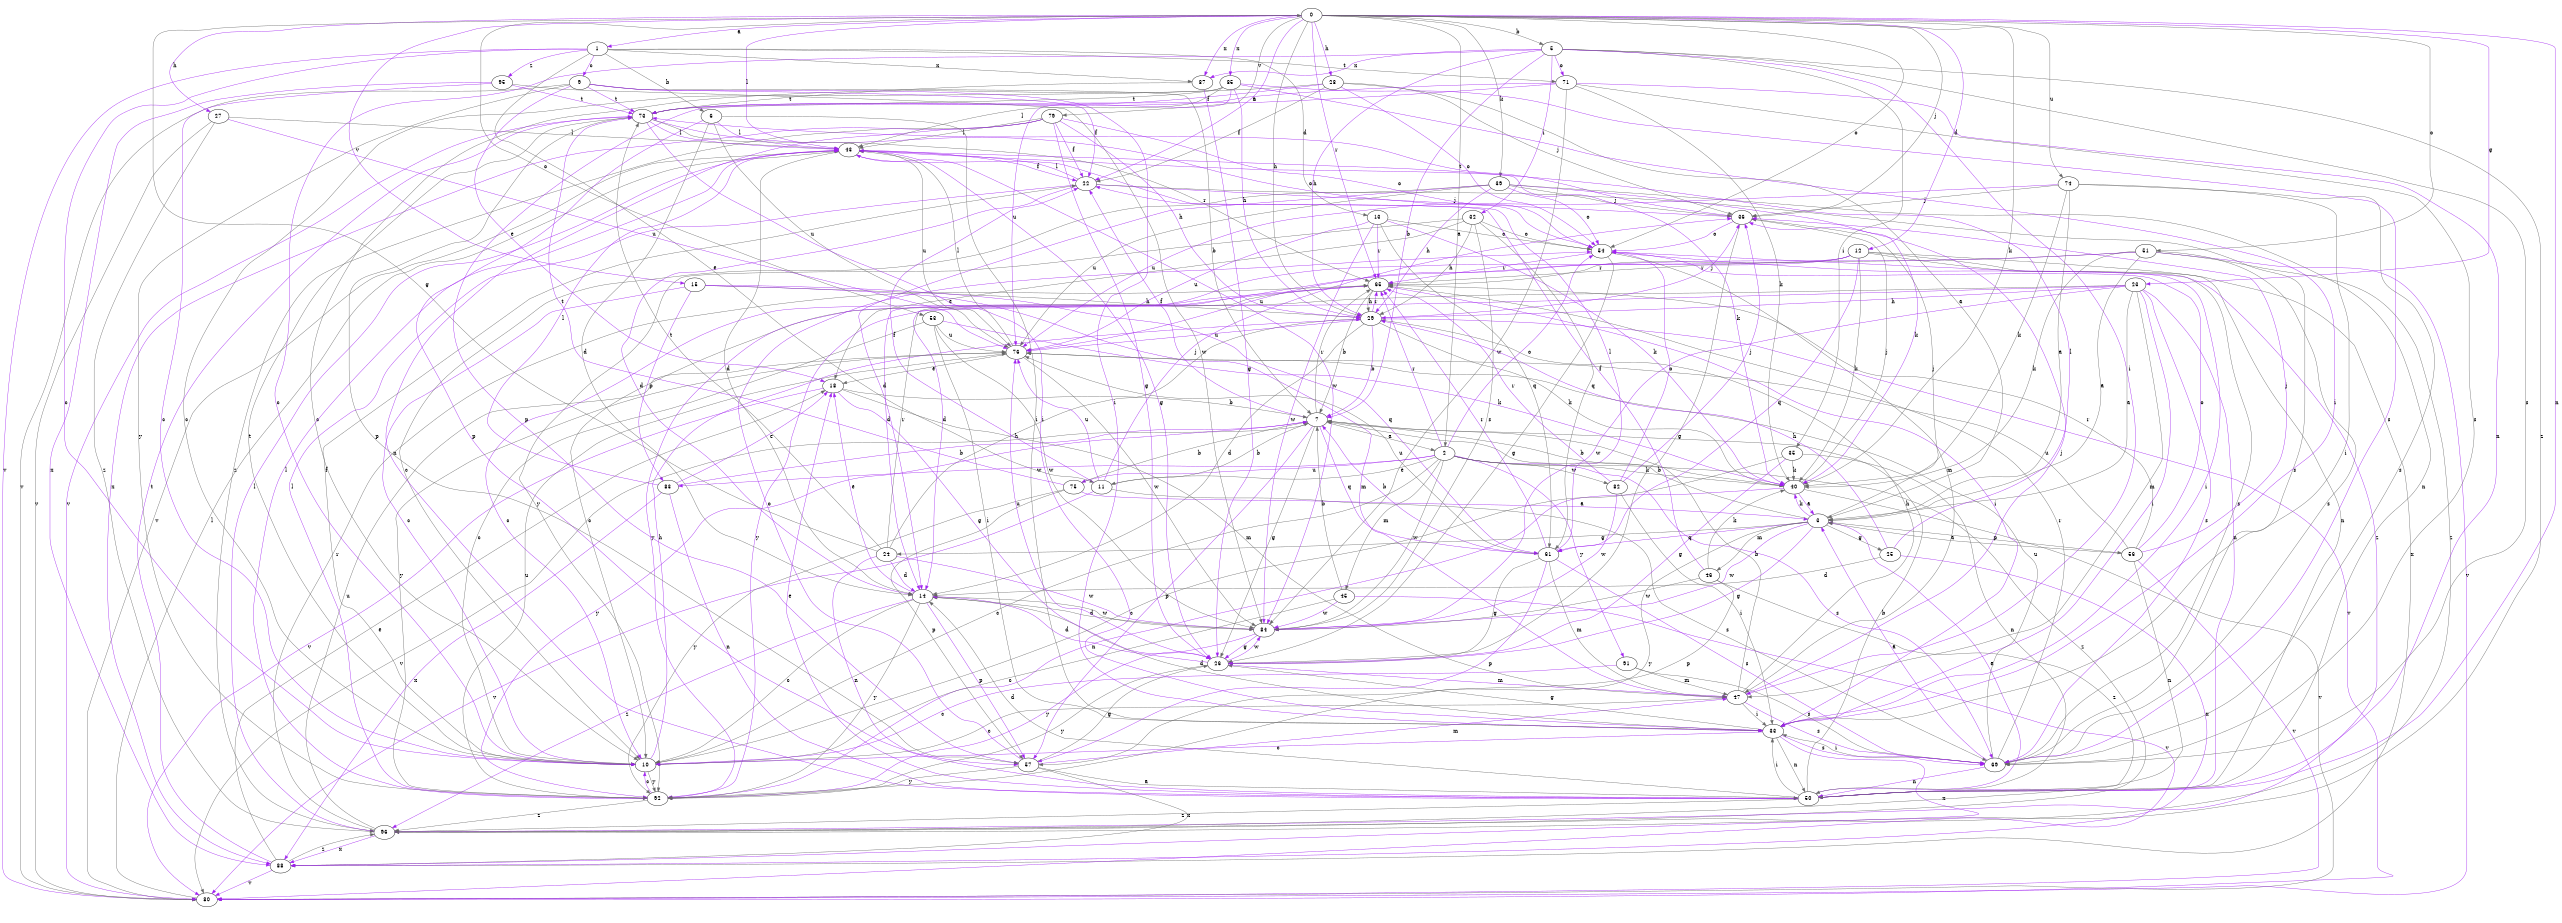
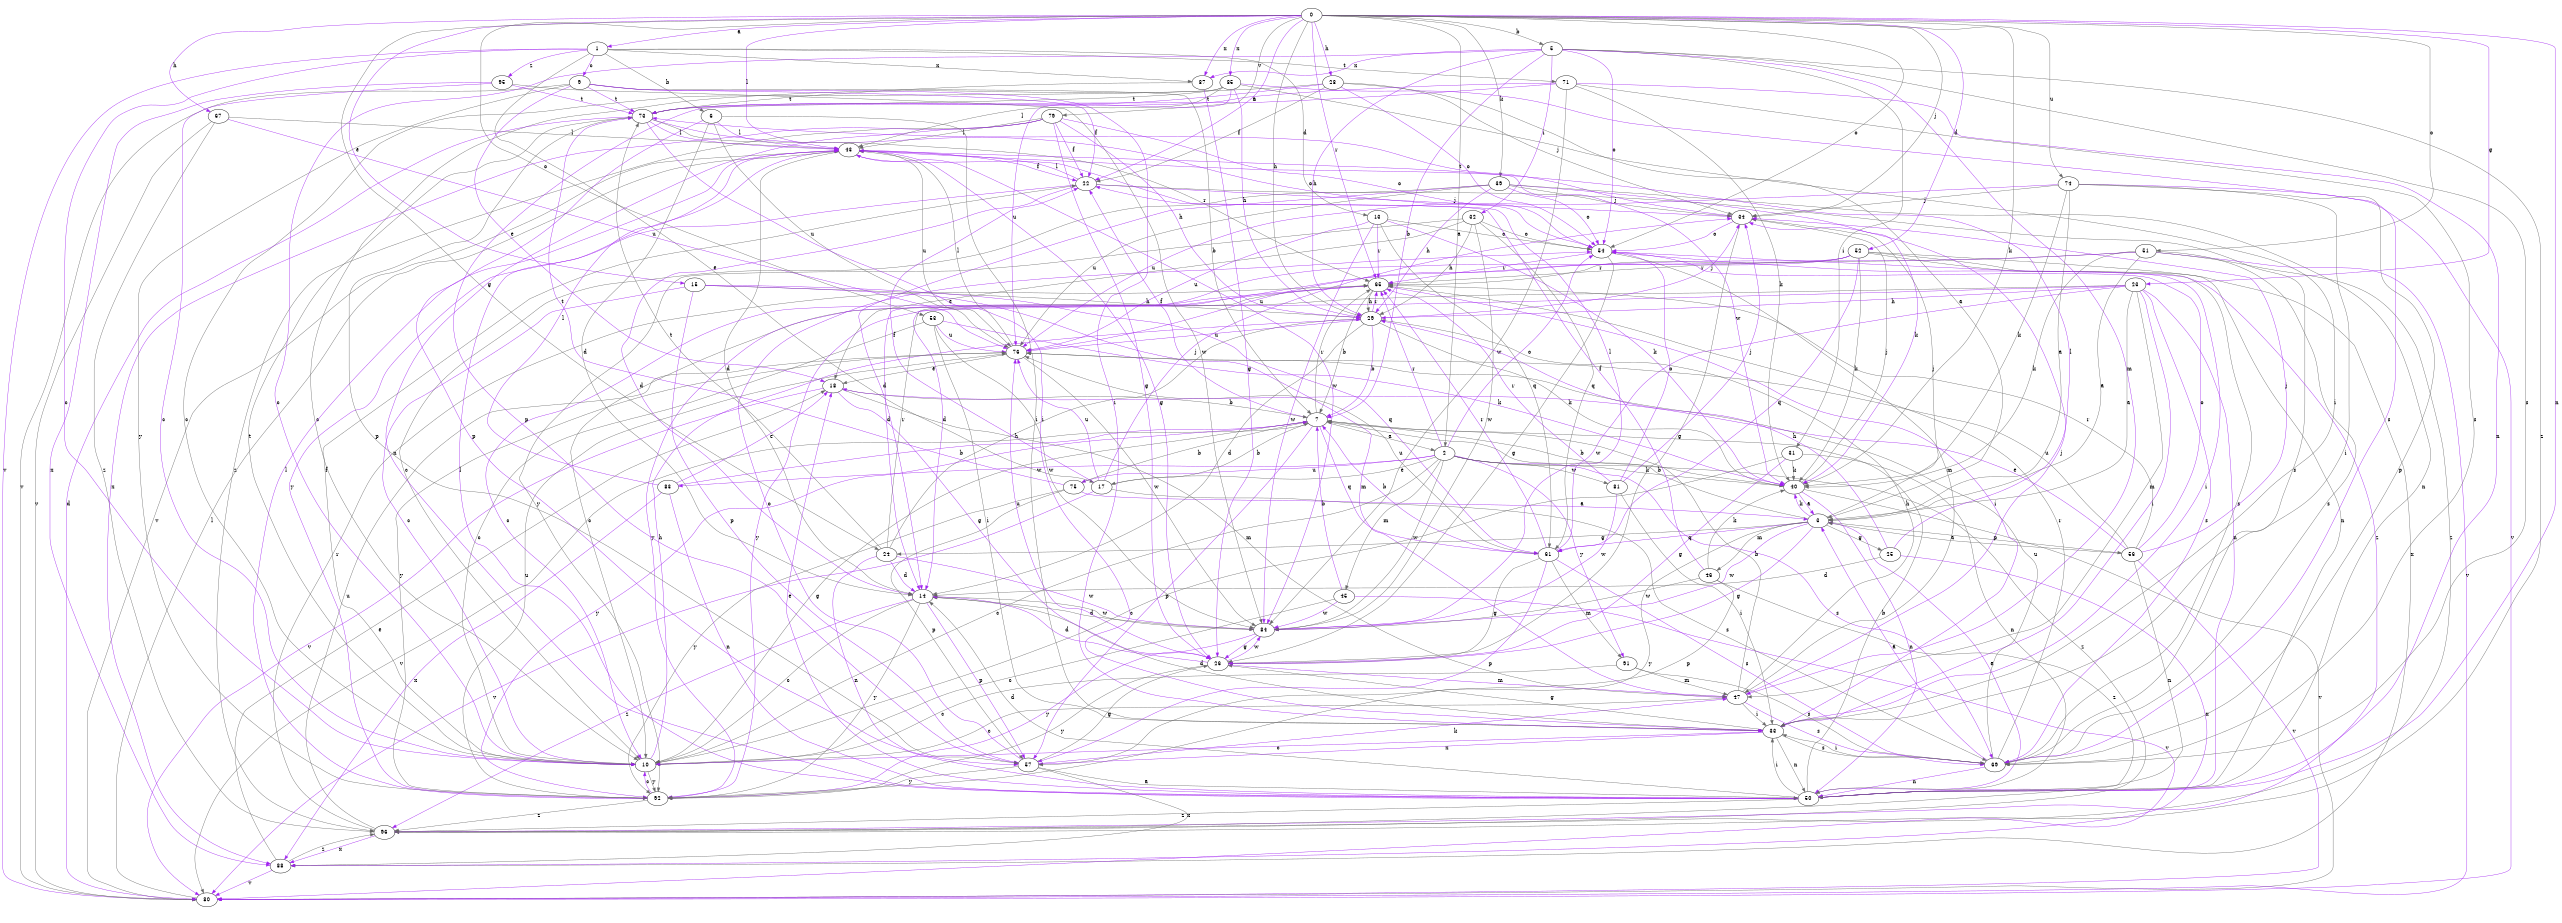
edge "24" -> "0": reversed
edge "5" -> "71": now "5" -> "54"
edge "28" -> "73": label "f" -> "t"
node "27": label "27" -> "67"
edge "0" -> "15": label "v" -> "e"
node "36": label "36" -> "34"
edge "85" -> "33": color purple -> gray40
node "12": label "12" -> "52"
edge "43" -> "40": label "k" -> "w"
edge "53" -> "76": color gray40 -> purple
edge "96" -> "43": now "50" -> "43"
edge "5" -> "47": label "i" -> "m"
edge "15" -> "83": now "15" -> "57"
edge "88" -> "73": removed, label "t"
edge "32" -> "84": label "s" -> "w"
node "35": label "35" -> "31"
edge "74" -> "69": label "s" -> "p"
edge "22" -> "92": label "l" -> "y"
node "11": label "11" -> "17"
node "82": label "82" -> "81"
edge "73" -> "80": label "v" -> "d"
edge "14" -> "18": now "56" -> "18"
edge "45" -> "7": color gray40 -> purple
edge "7" -> "26": now "7" -> "10"
edge "40" -> "92": now "40" -> "50"
edge "61" -> "47": now "61" -> "91"
edge "91" -> "10": color purple -> gray40
edge "57" -> "47": label "m" -> "k"
edge "33" -> "69": color purple -> gray40
edge "33" -> "88": now "33" -> "57"
edge "29" -> "80": now "74" -> "80"
